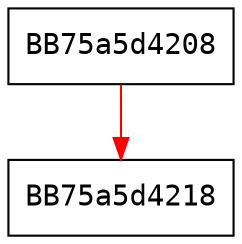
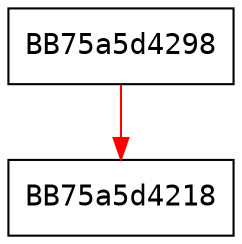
node "BB75a5d4208": label "BB75a5d4208" -> "BB75a5d4298"
